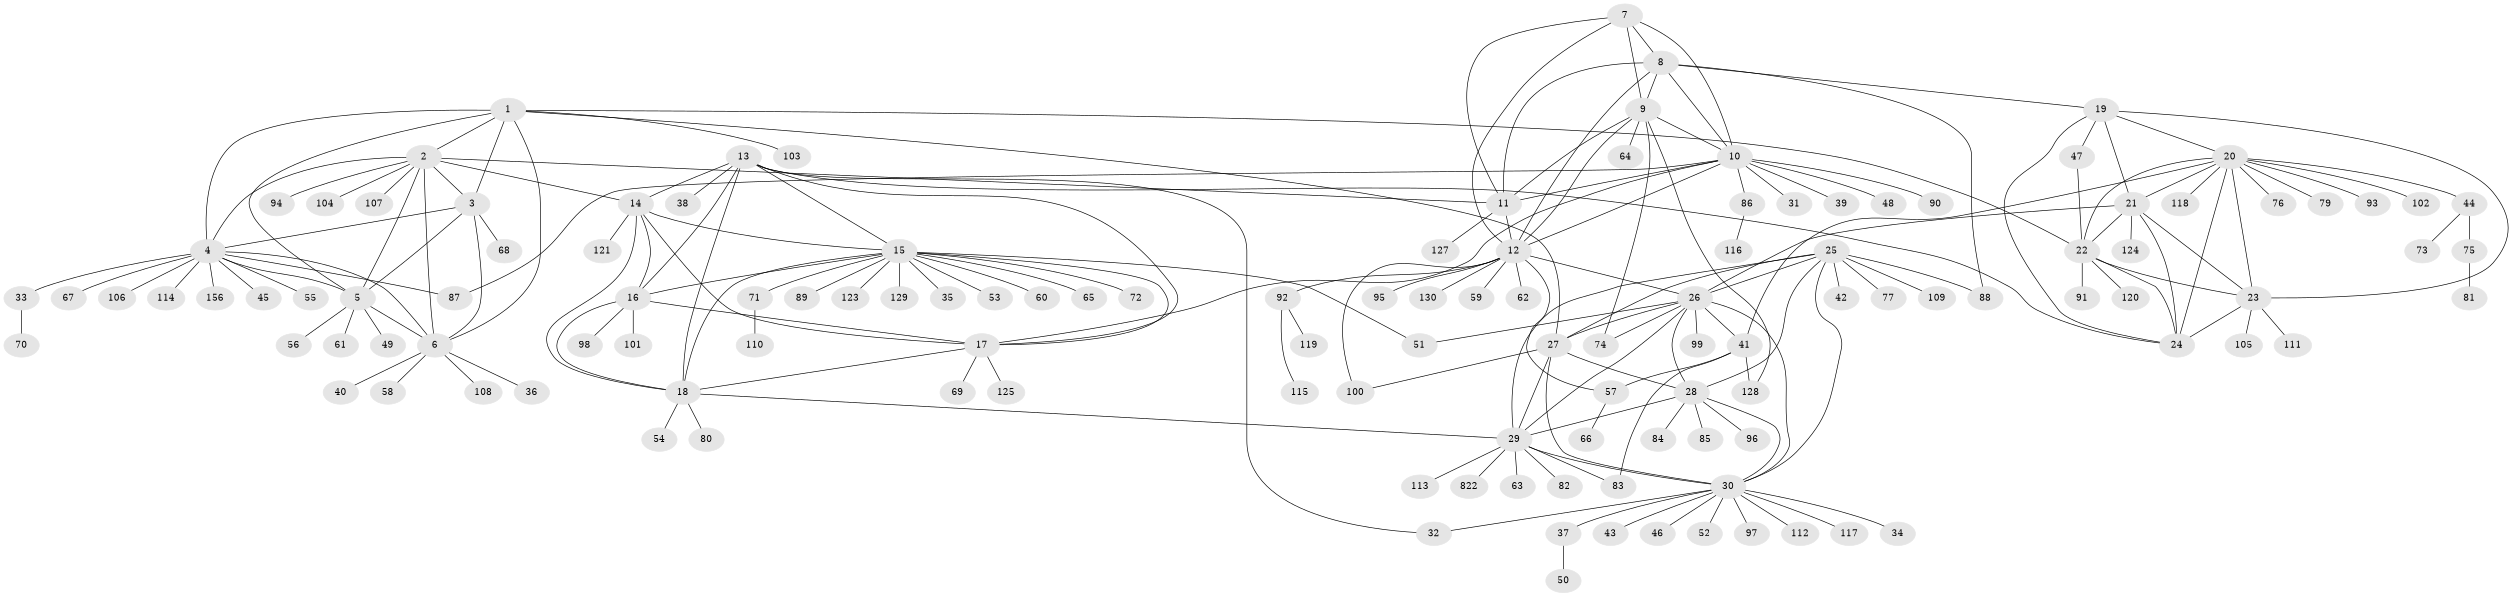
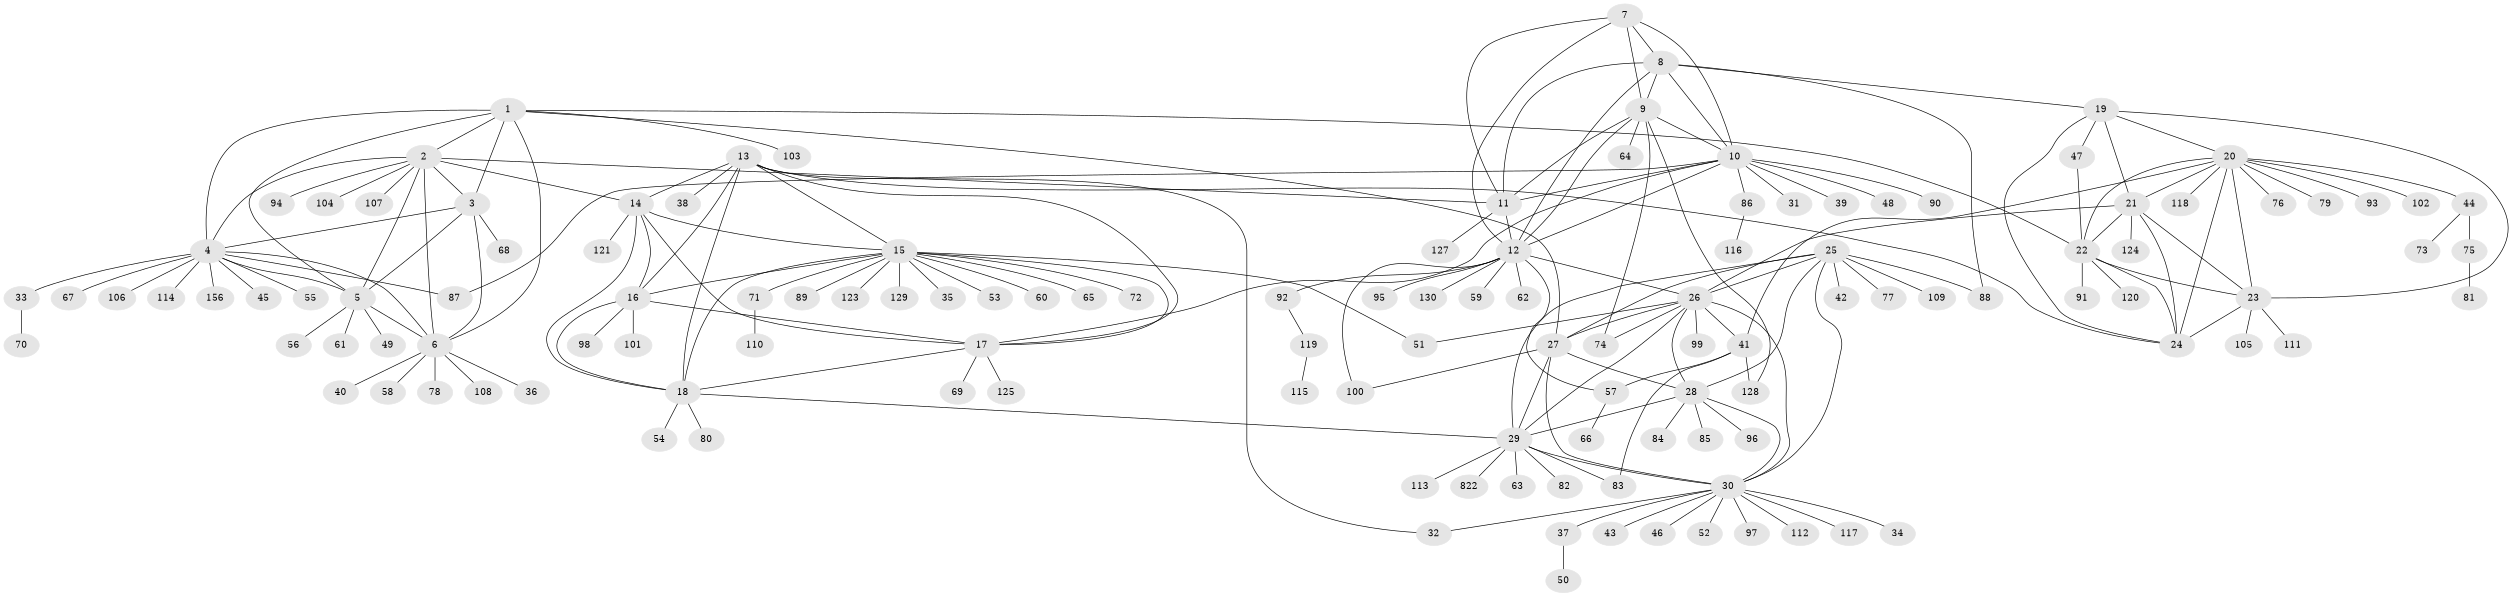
edge "92" -- "115": now "119" -- "115"
node "78": added
